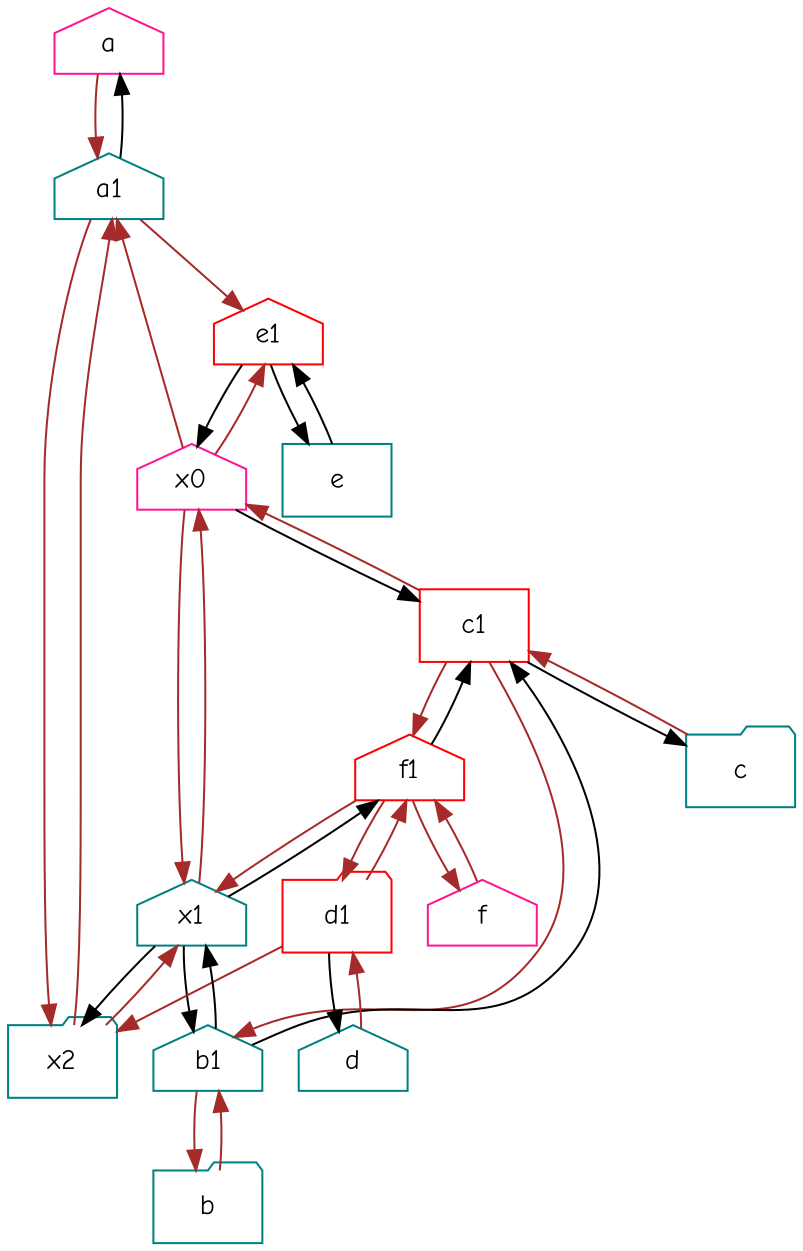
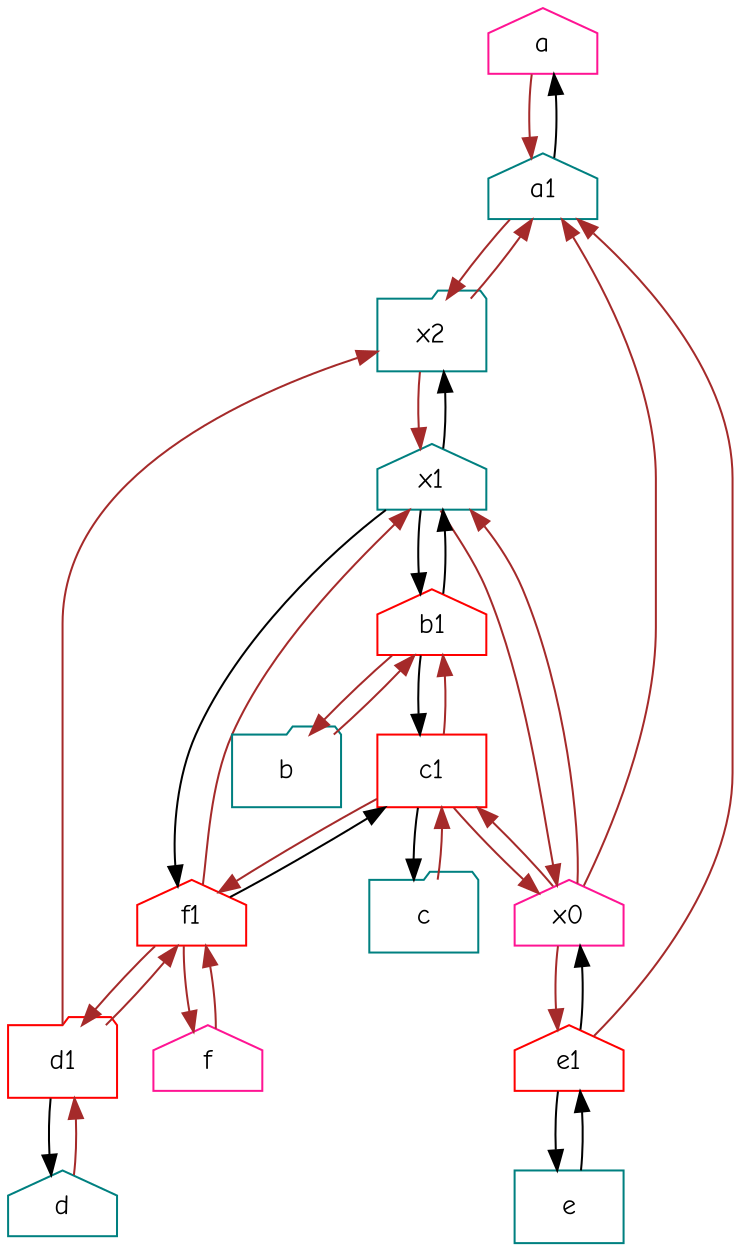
edge "a1" -> "e1": reversed
edge "x0" -> "c1": color black -> brown
node "b1": color teal -> red
